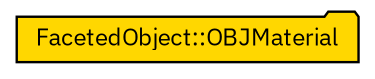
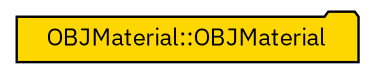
node "FacetedObject::OBJMaterial": label "FacetedObject::OBJMaterial" -> "OBJMaterial::OBJMaterial"
